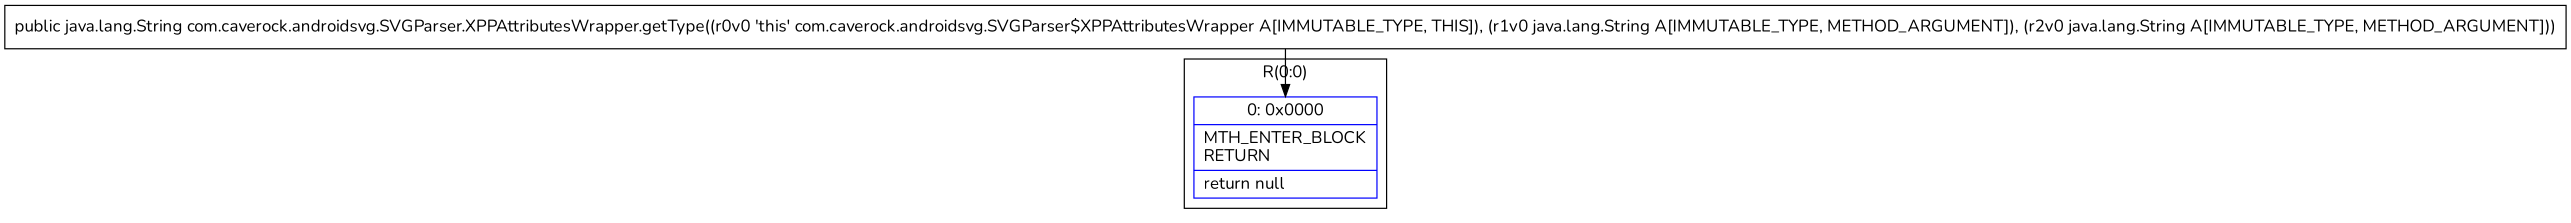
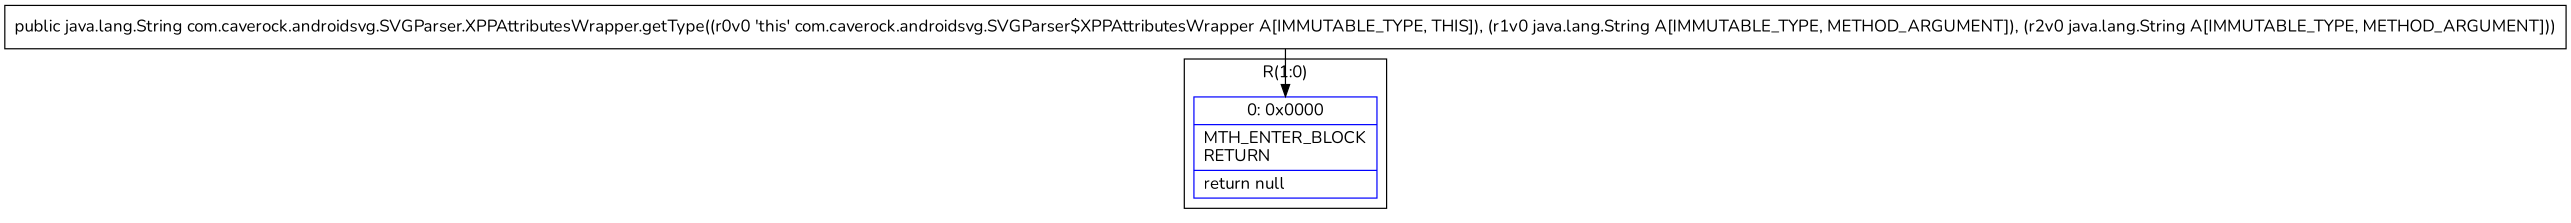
cluster "R(0:0)": label "R(0:0)" -> "R(1:0)"
